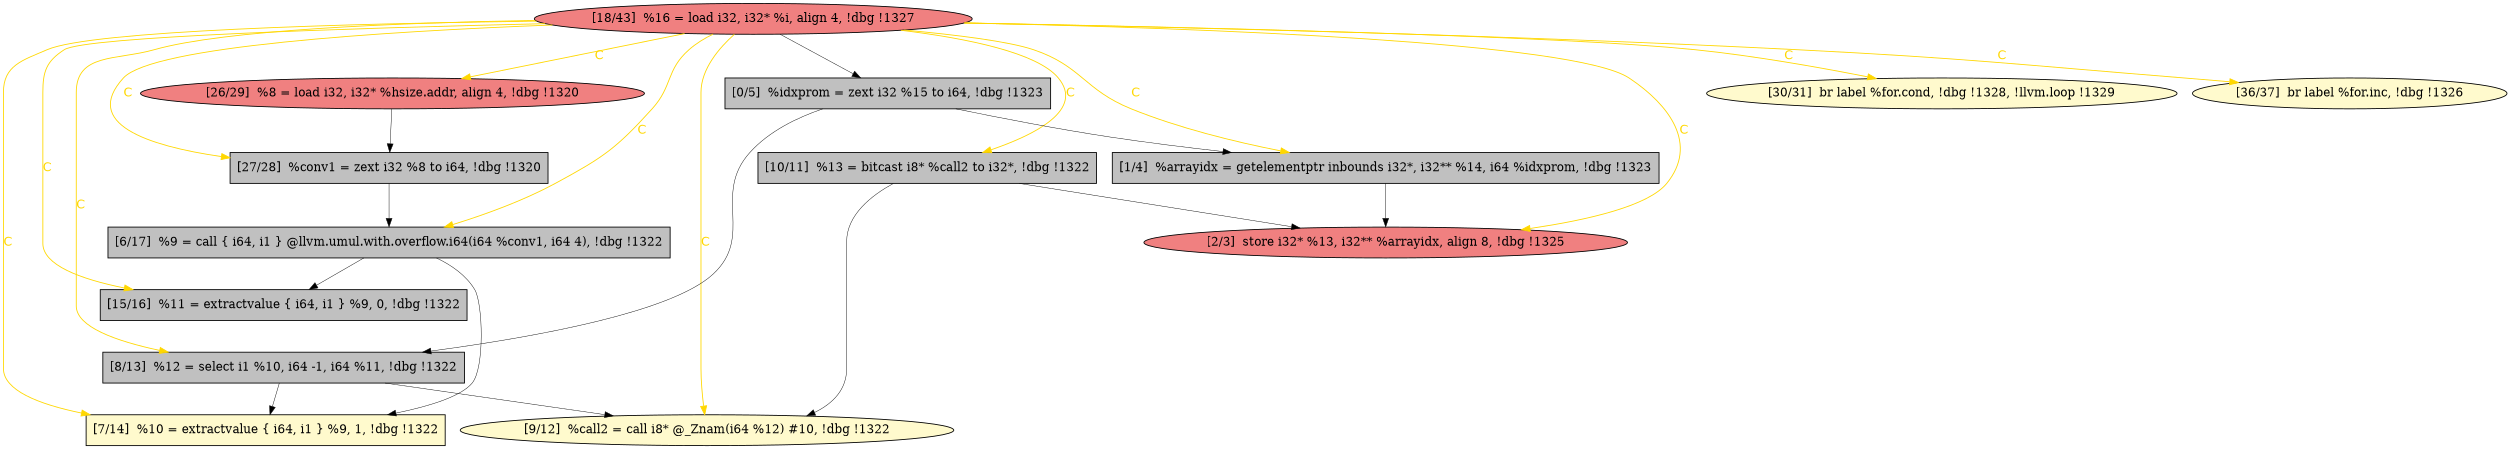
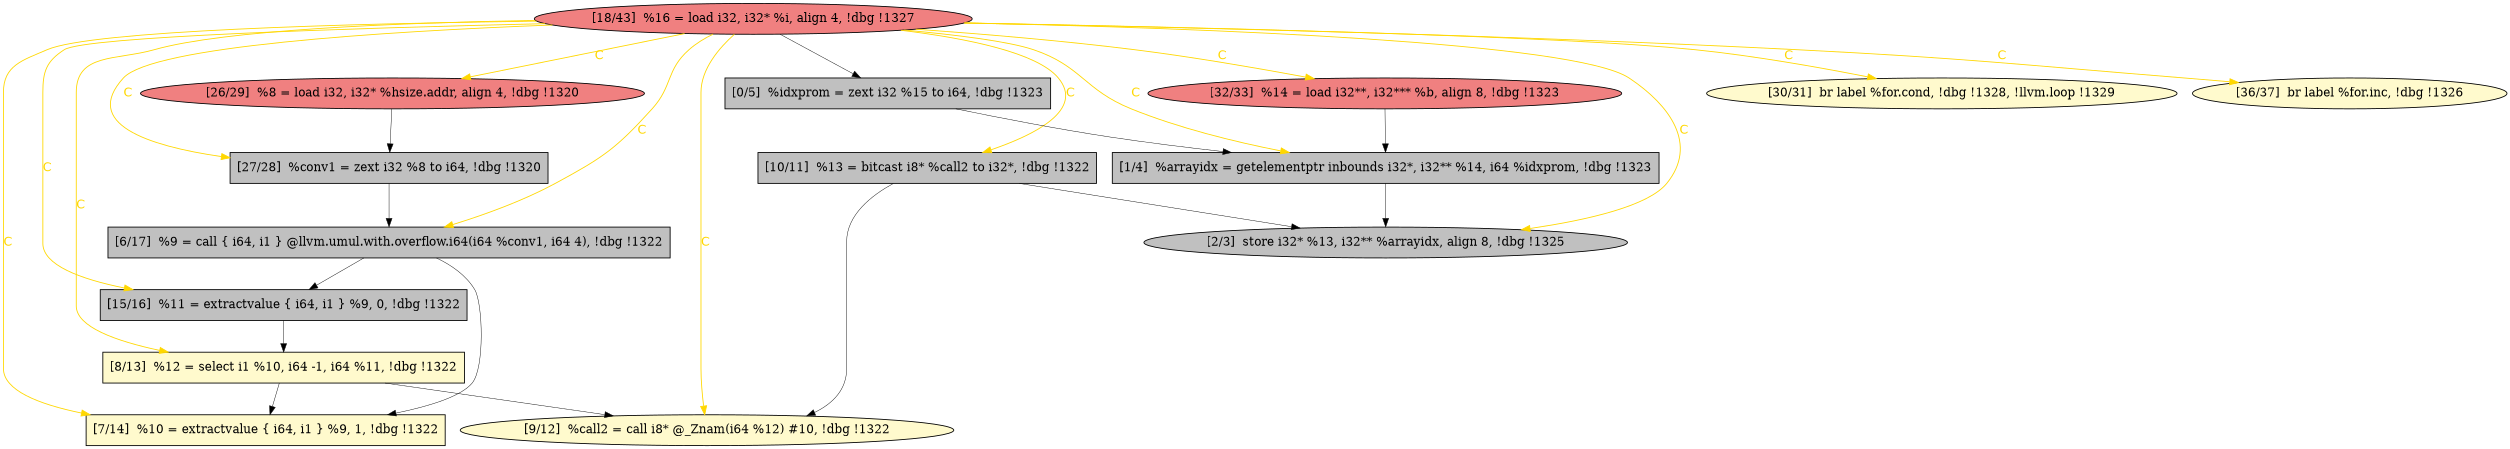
node "[32/33]  %14 = load i32**, i32*** %b, align 8, !dbg !1323": added
node "[2/3]  store i32* %13, i32** %arrayidx, align 8, !dbg !1325": fillcolor lightcoral -> grey
edge "[0/5]  %idxprom = zext i32 %15 to i64, !dbg !1323" -> "[8/13]  %12 = select i1 %10, i64 -1, i64 %11, !dbg !1322": now "[15/16]  %11 = extractvalue { i64, i1 } %9, 0, !dbg !1322" -> "[8/13]  %12 = select i1 %10, i64 -1, i64 %11, !dbg !1322"
node "[8/13]  %12 = select i1 %10, i64 -1, i64 %11, !dbg !1322": fillcolor grey -> lemonchiffon
